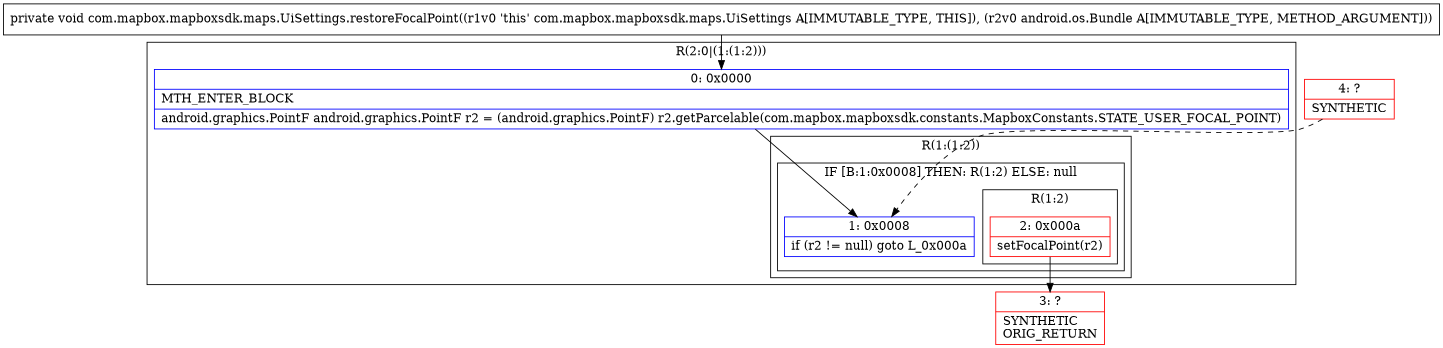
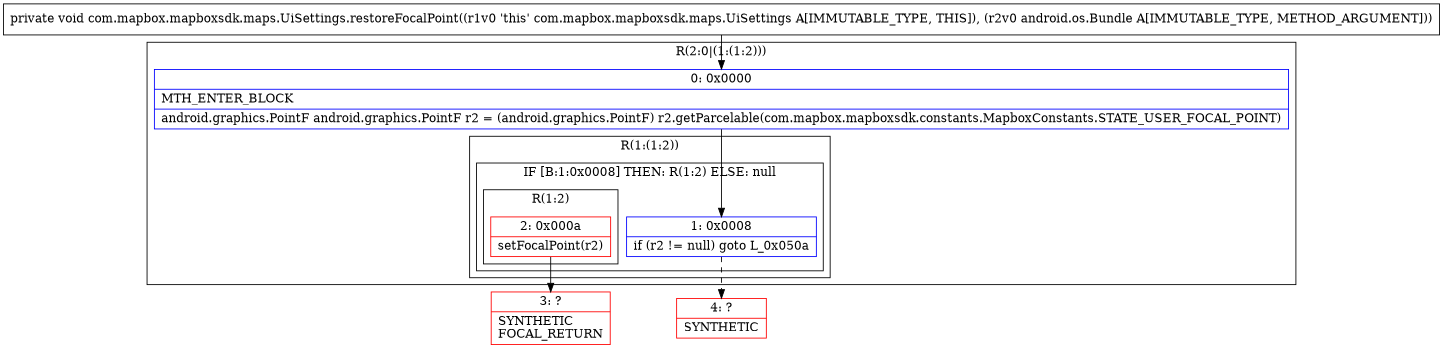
edge "4: ?" -> "1: 0x0008": reversed
node "1: 0x0008": text "if (r2 != null) goto L_0x000a" -> "if (r2 != null) goto L_0x050a"
node "3: ?": text "ORIG_RETURN" -> "FOCAL_RETURN"
